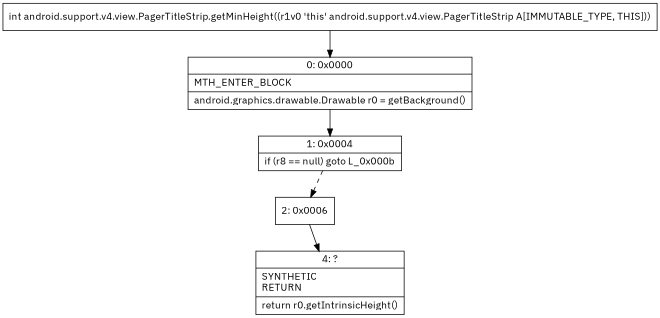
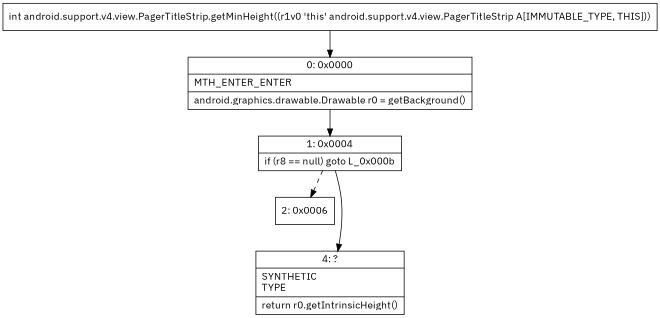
node "0: 0x0000": text "MTH_ENTER_BLOCK" -> "MTH_ENTER_ENTER"
edge "2: 0x0006" -> "4: ?": now "1: 0x0004" -> "4: ?"
node "4: ?": text "RETURN" -> "TYPE"
